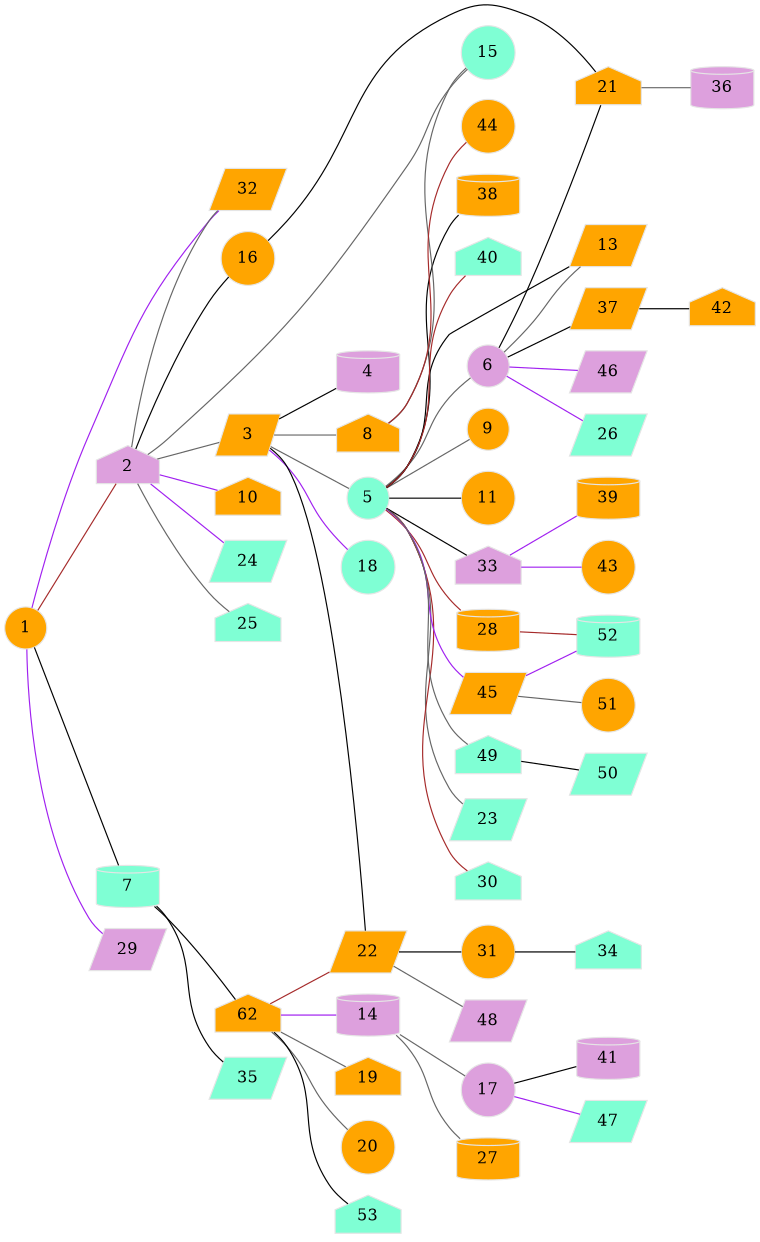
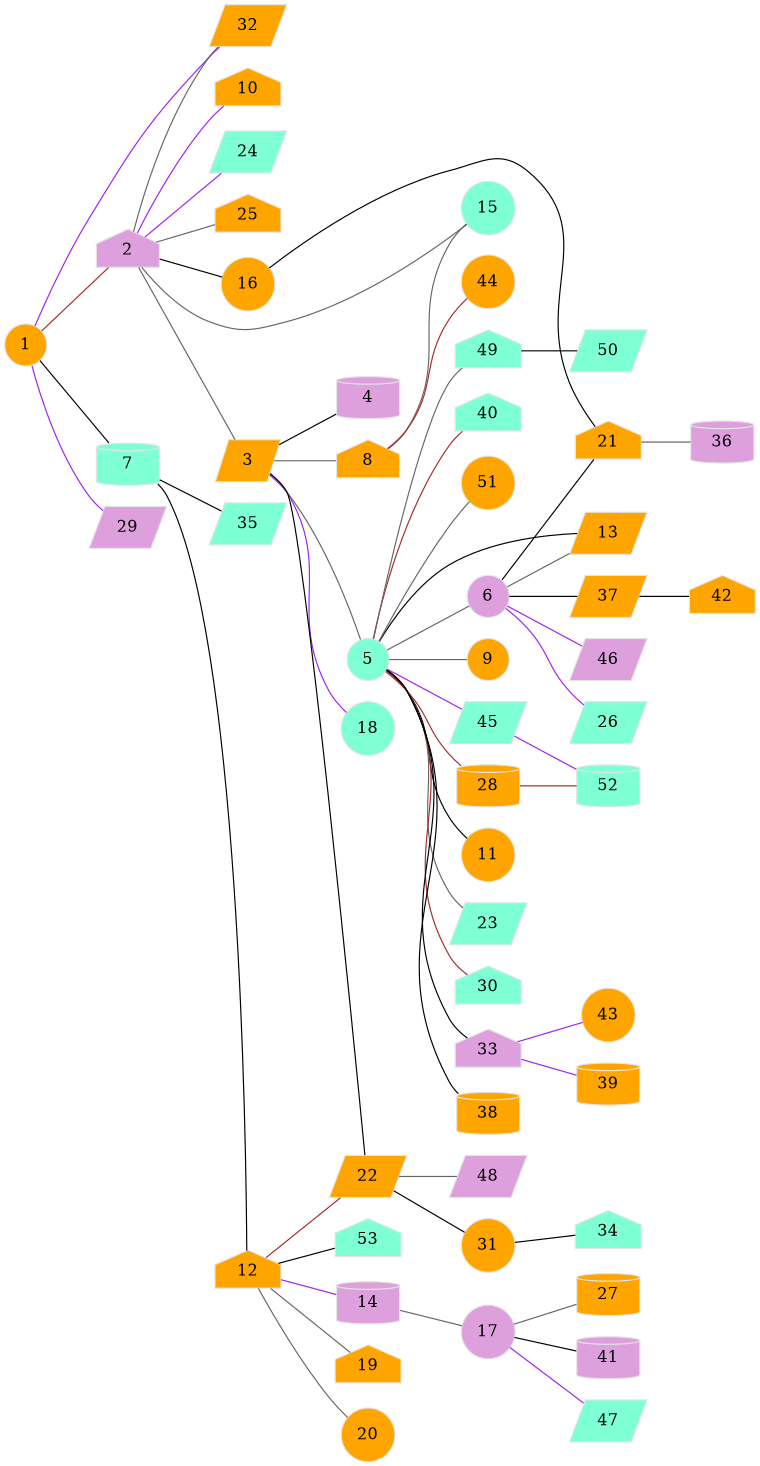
node "25": fillcolor aquamarine -> orange
node "45": fillcolor orange -> aquamarine
edge "45" -- "51": now "5" -- "51"
node "62": label "62" -> "12"
edge "14" -- "27": now "17" -- "27"
